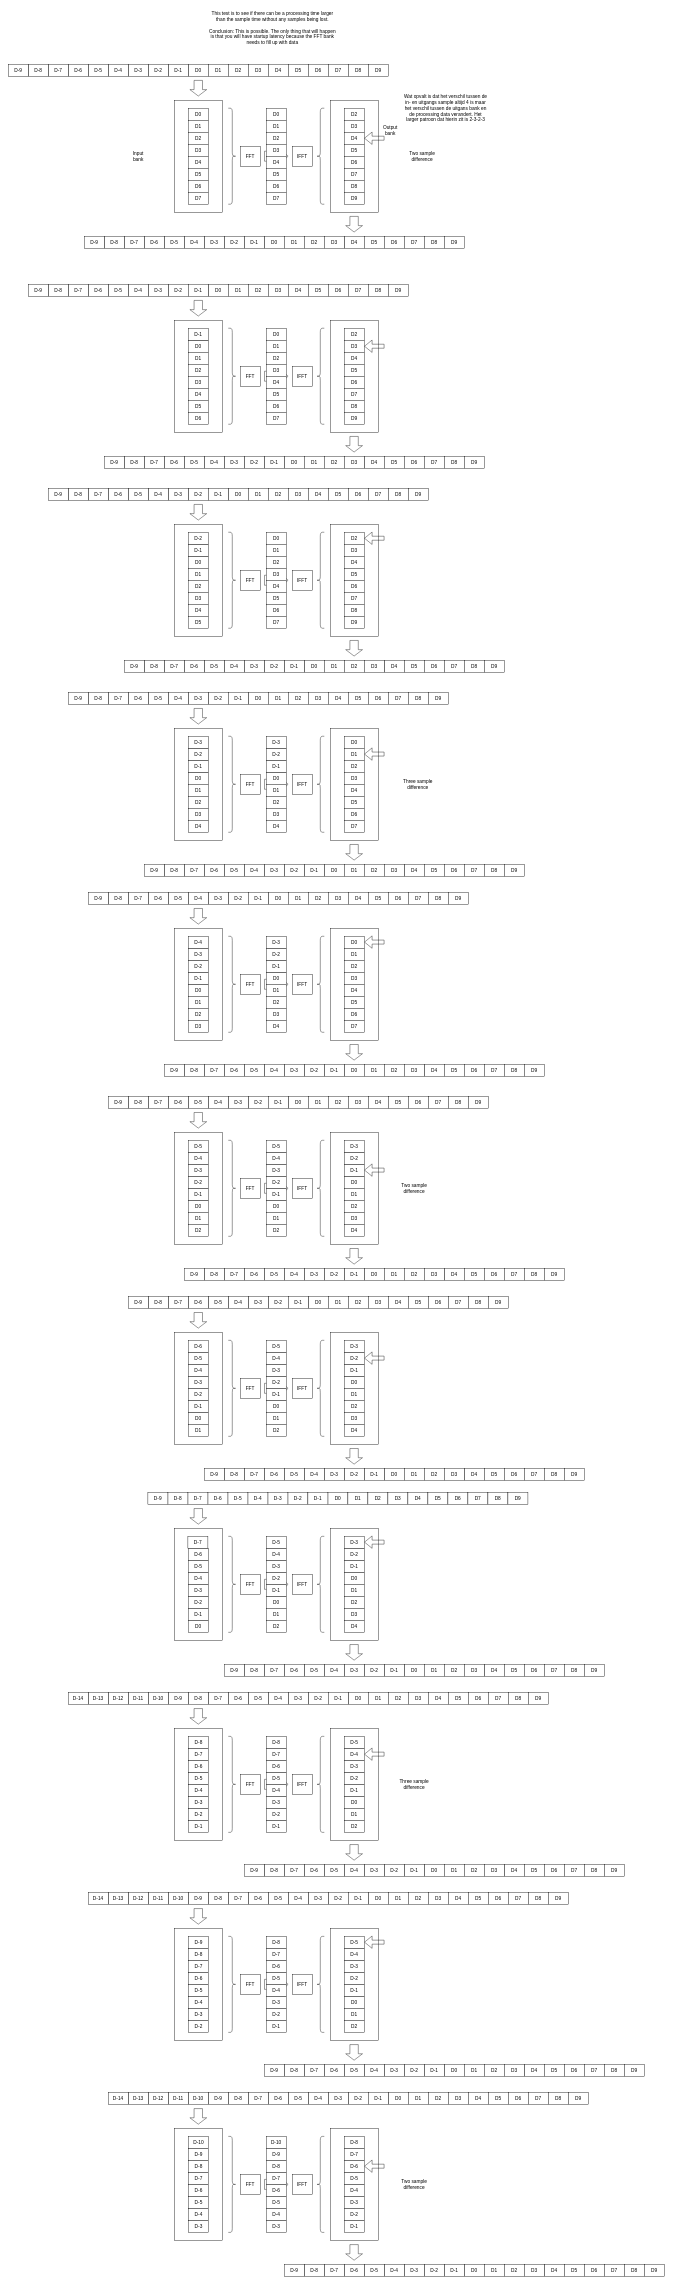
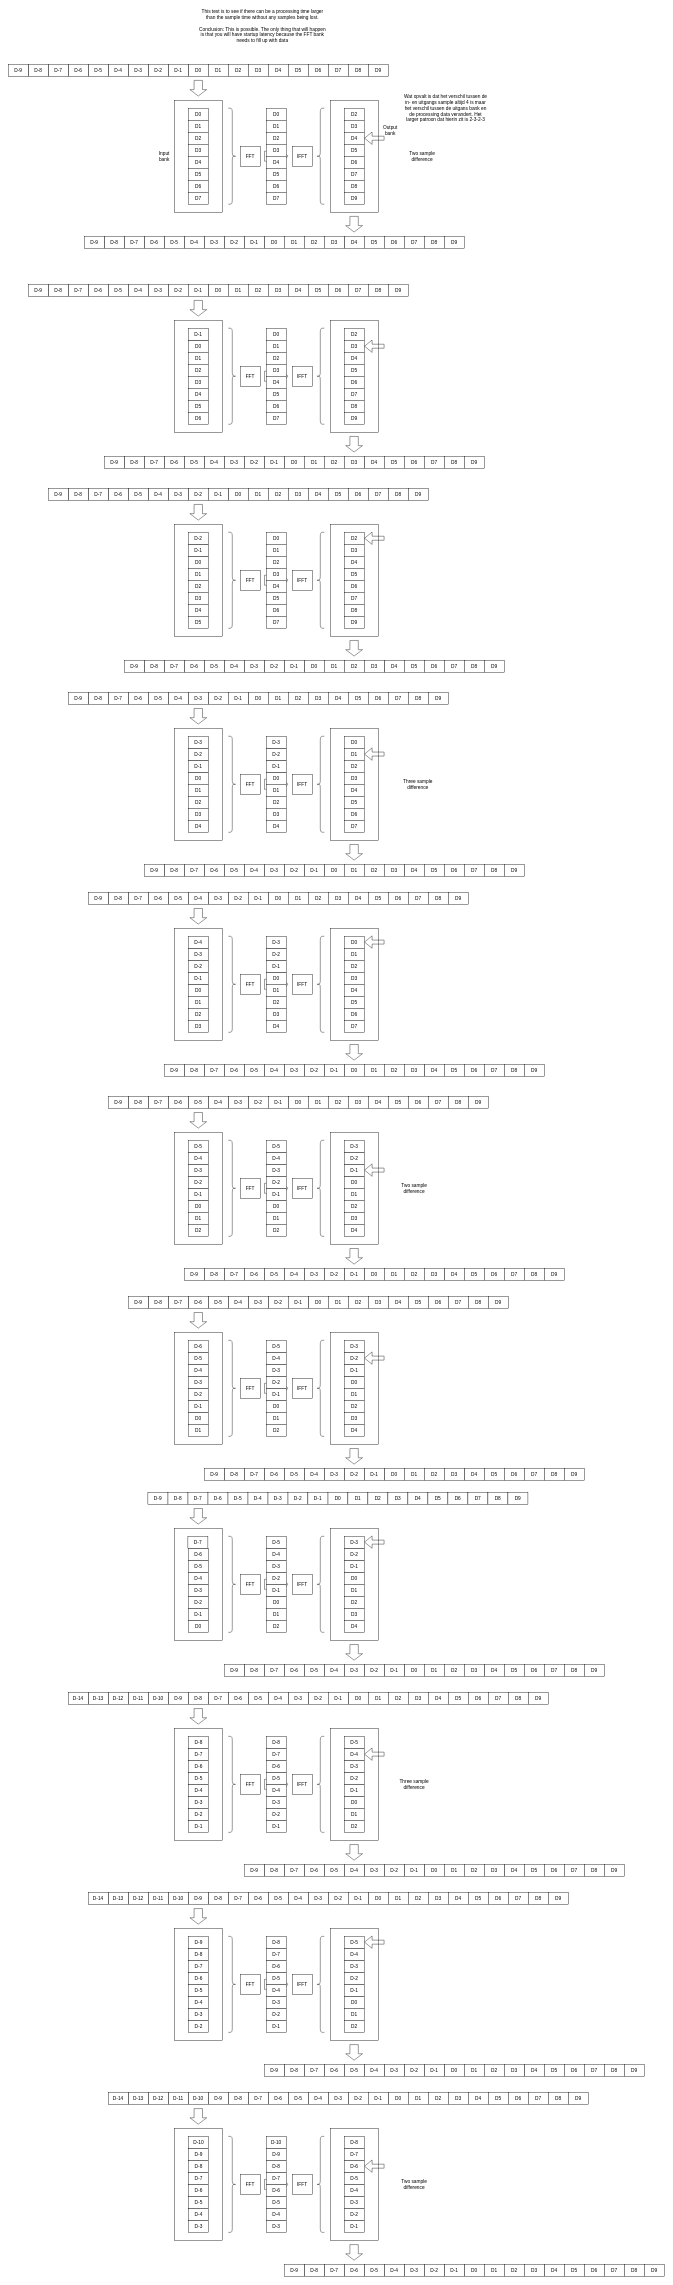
node "This test is to see if there can be a processing time larger than the sample time without any samples being lost. Conclusion: This is possible. The only thing that will happen is that you will have startup latency because the FFT bank needs to fill up with data": moved (272, 28) -> (262, 26)
node "Input bank": moved (138, 156) -> (164, 156)
